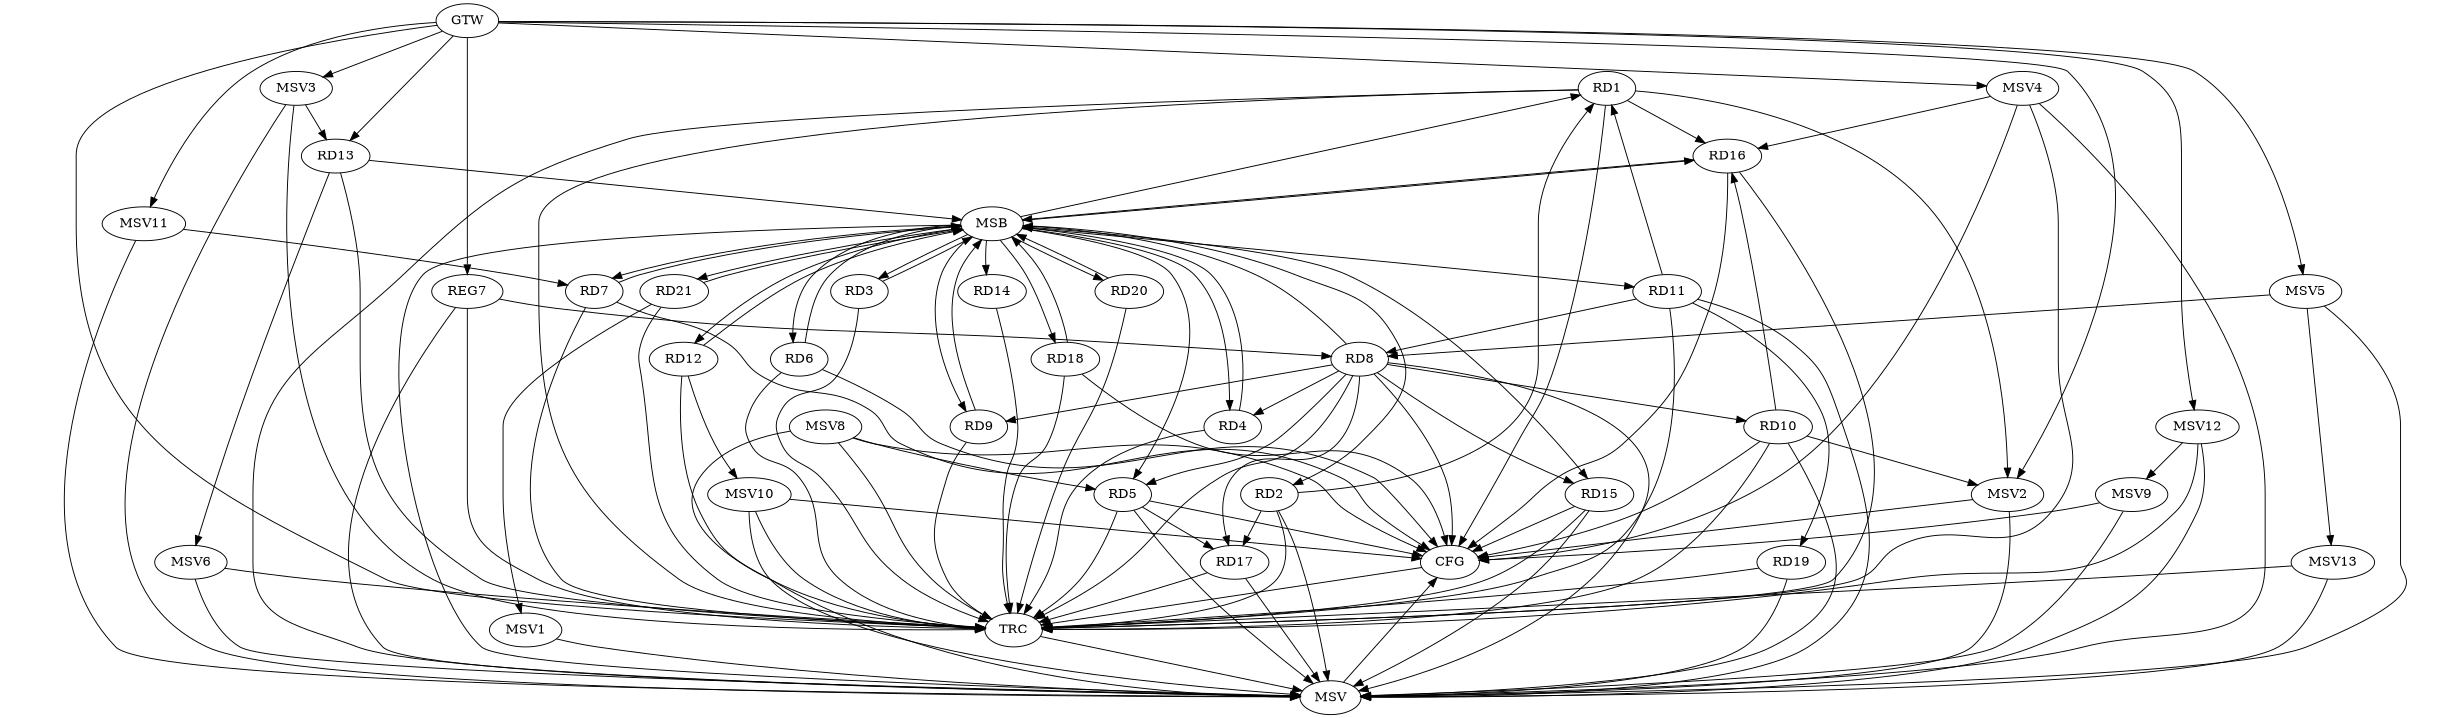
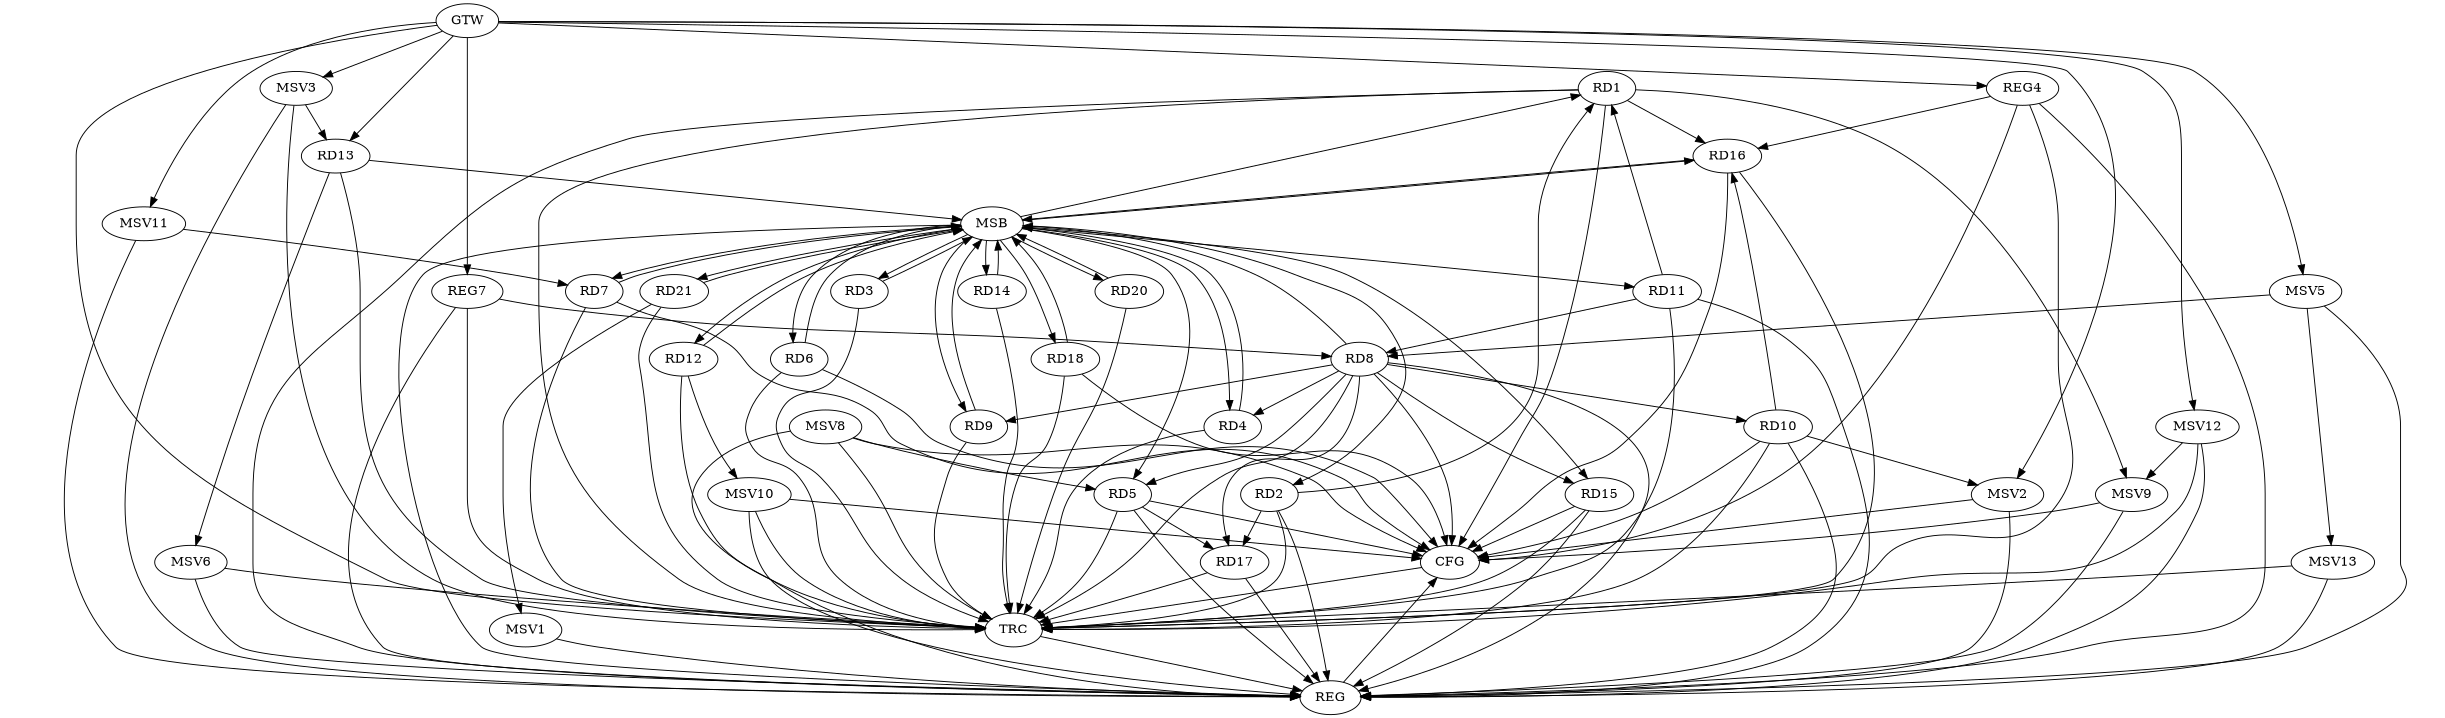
node "MSV4": label "MSV4" -> "REG4"
edge "RD1" -> "MSV2": now "RD1" -> "MSV9"
edge "RD14" -> "MSB": added
node "RD19": removed
node "MSV": label "MSV" -> "REG"
